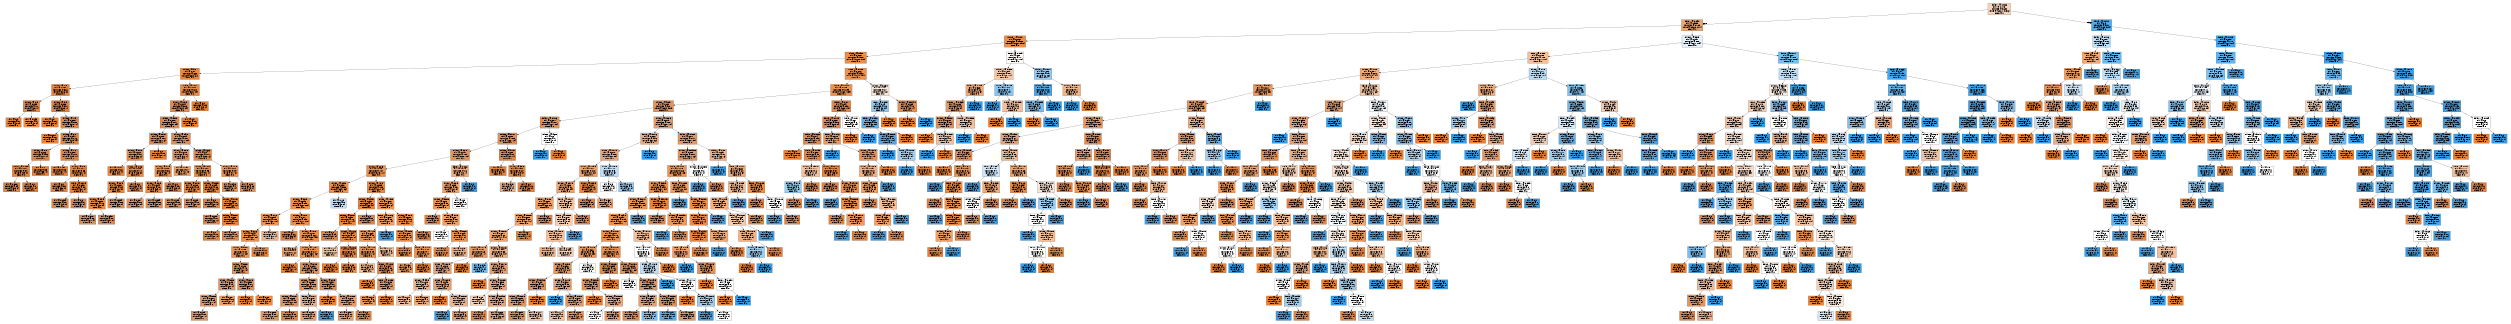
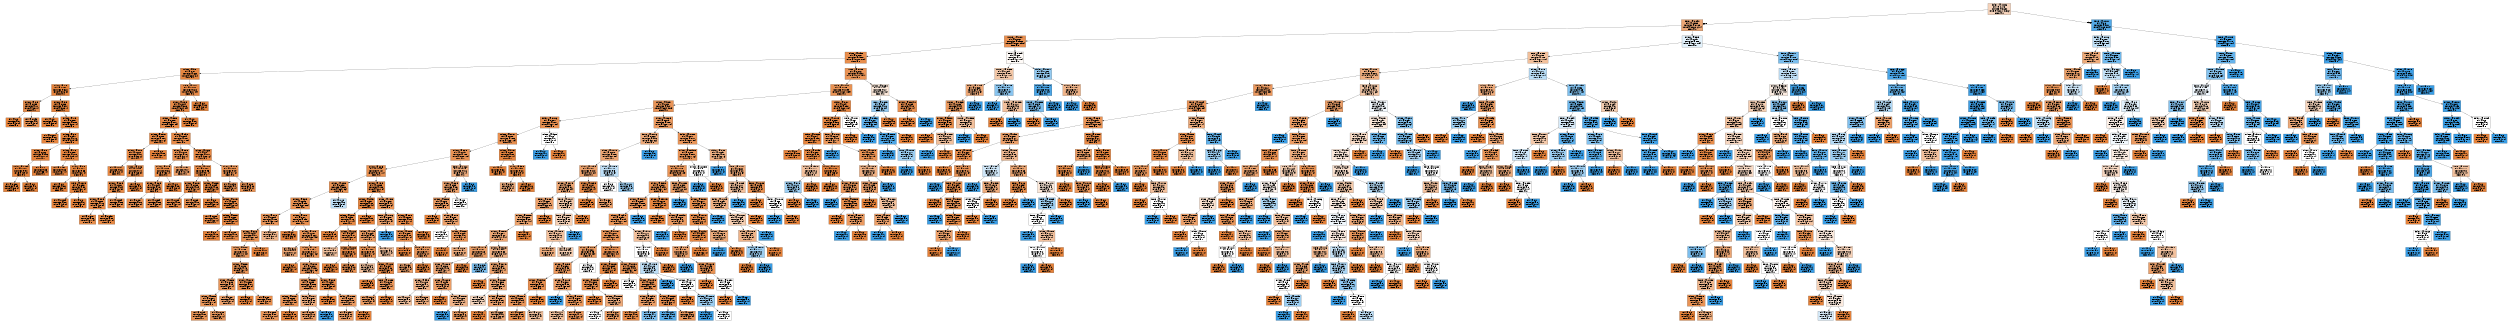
node "gini = 0.245 samples = 7 value = [6, 1] class = 1": added
